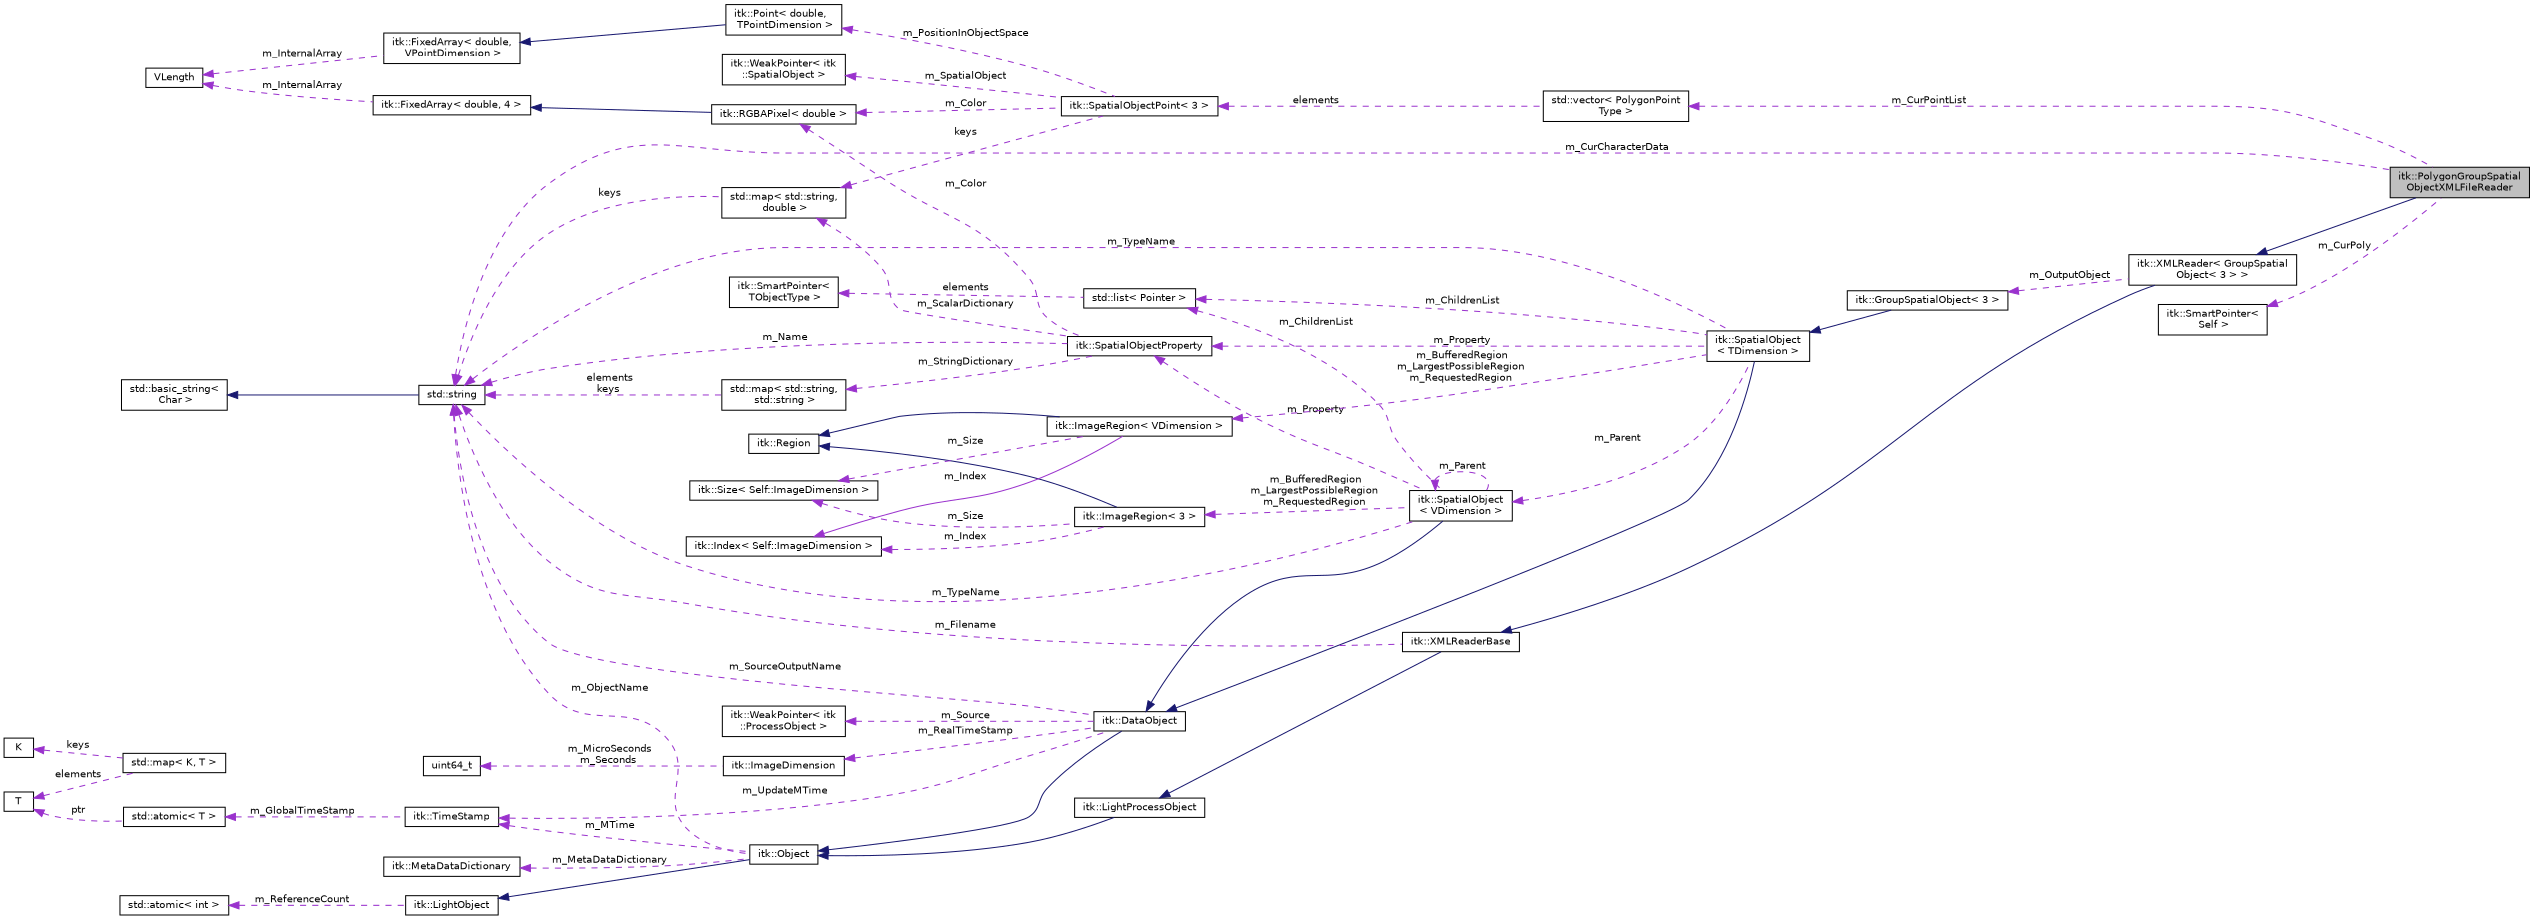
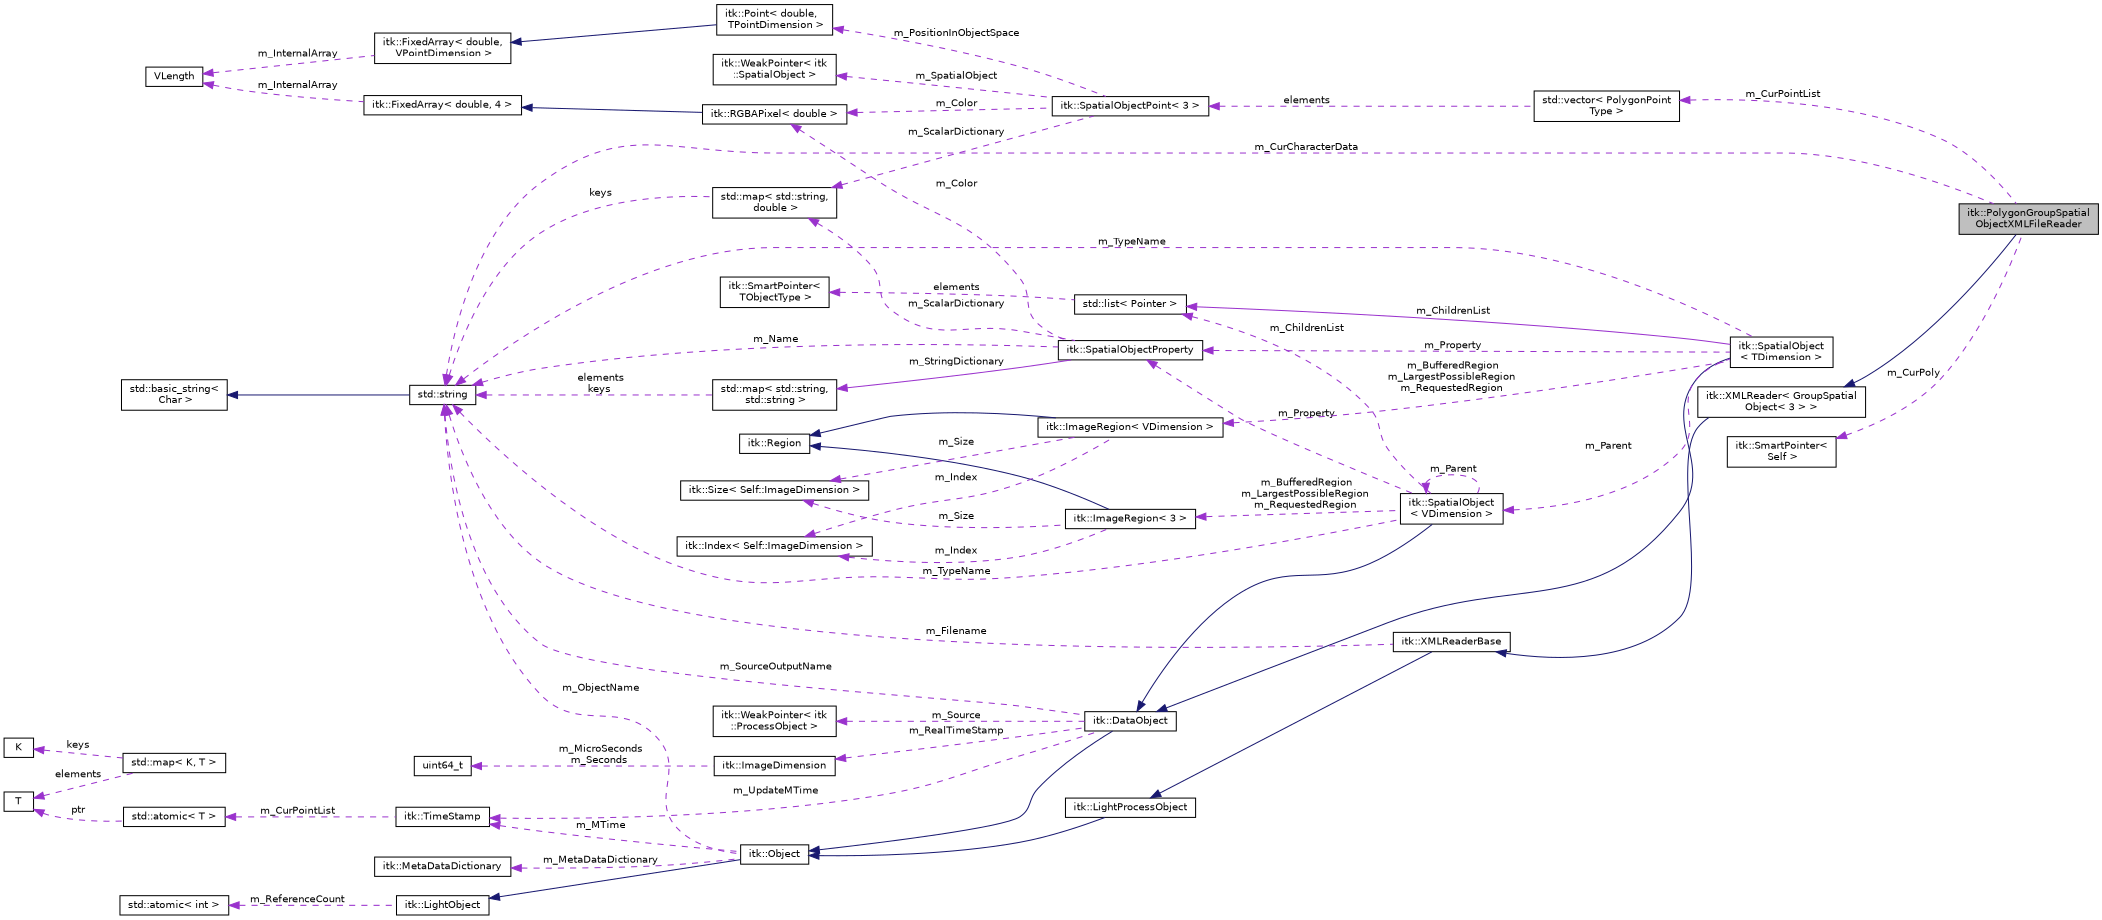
edge "itk::SpatialObjectPoint< 3 >" -> "std::map< std::string, double >": label " keys" -> " m_ScalarDictionary"
node "itk::GroupSpatialObject< 3 >": removed
edge "itk::SpatialObject < TDimension >" -> "std::list< Pointer >": style dashed -> solid
edge "itk::SpatialObjectProperty" -> "std::map< std::string, std::string >": style dashed -> solid
edge "itk::ImageRegion< VDimension >" -> "itk::Index< Self::ImageDimension >": style solid -> dashed
edge "itk::TimeStamp" -> "std::atomic< T >": label " m_GlobalTimeStamp" -> " m_CurPointList"
